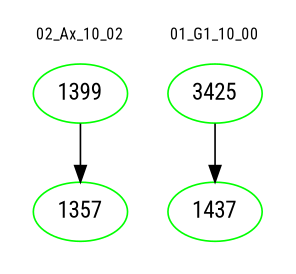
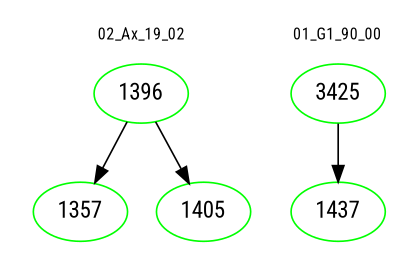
cluster "02_Ax_10_02": label "02_Ax_10_02" -> "02_Ax_19_02"
cluster "01_G1_10_00": label "01_G1_10_00" -> "01_G1_90_00"
node "1399": label "1399" -> "1396"
node "1405": added
